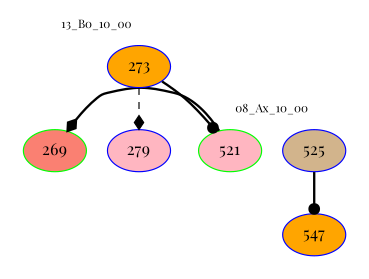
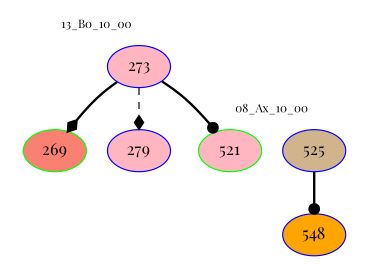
node "273": fillcolor orange -> lightpink
edge "521" -> "269": now "273" -> "269"
node "547": label "547" -> "548"
